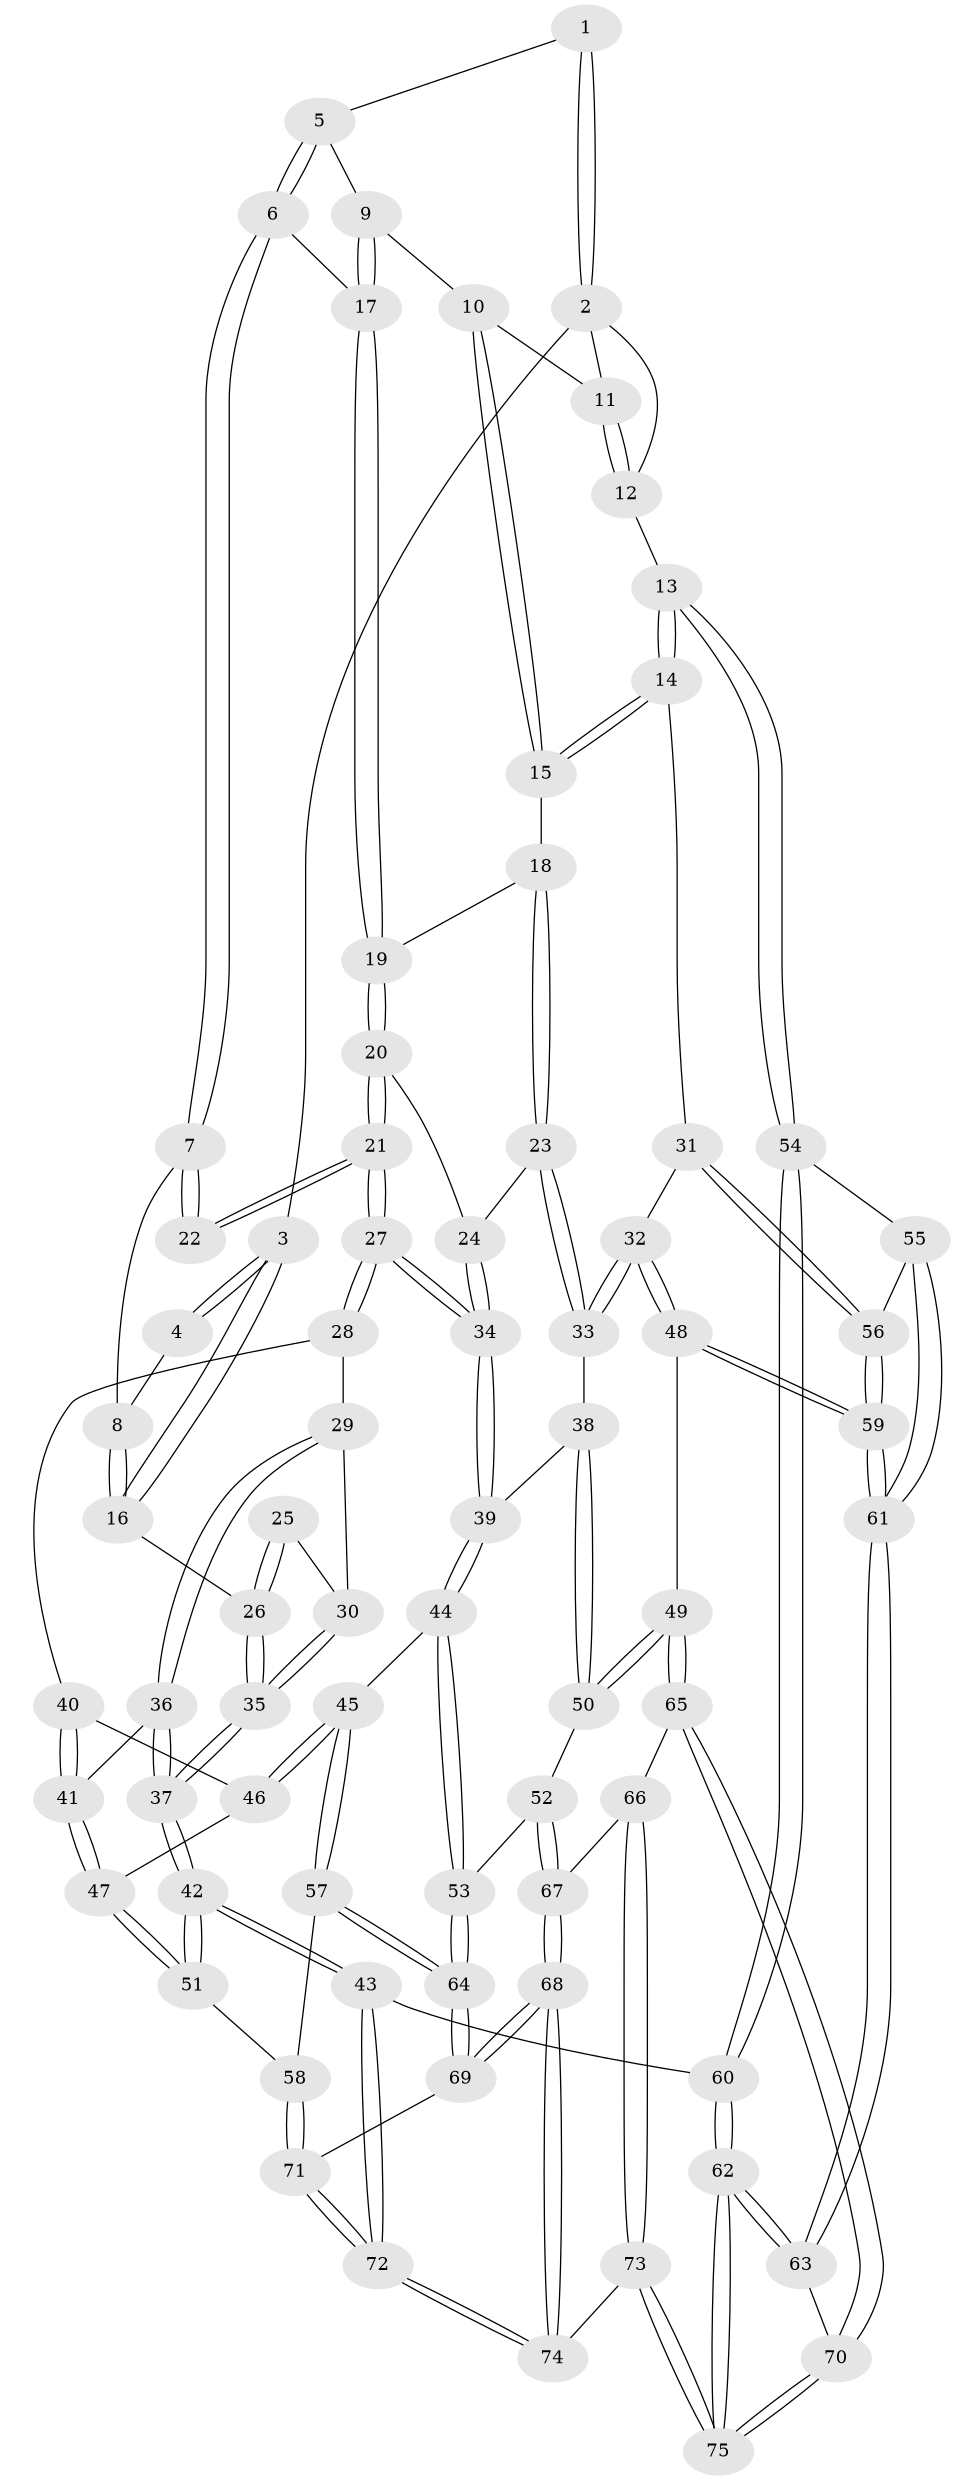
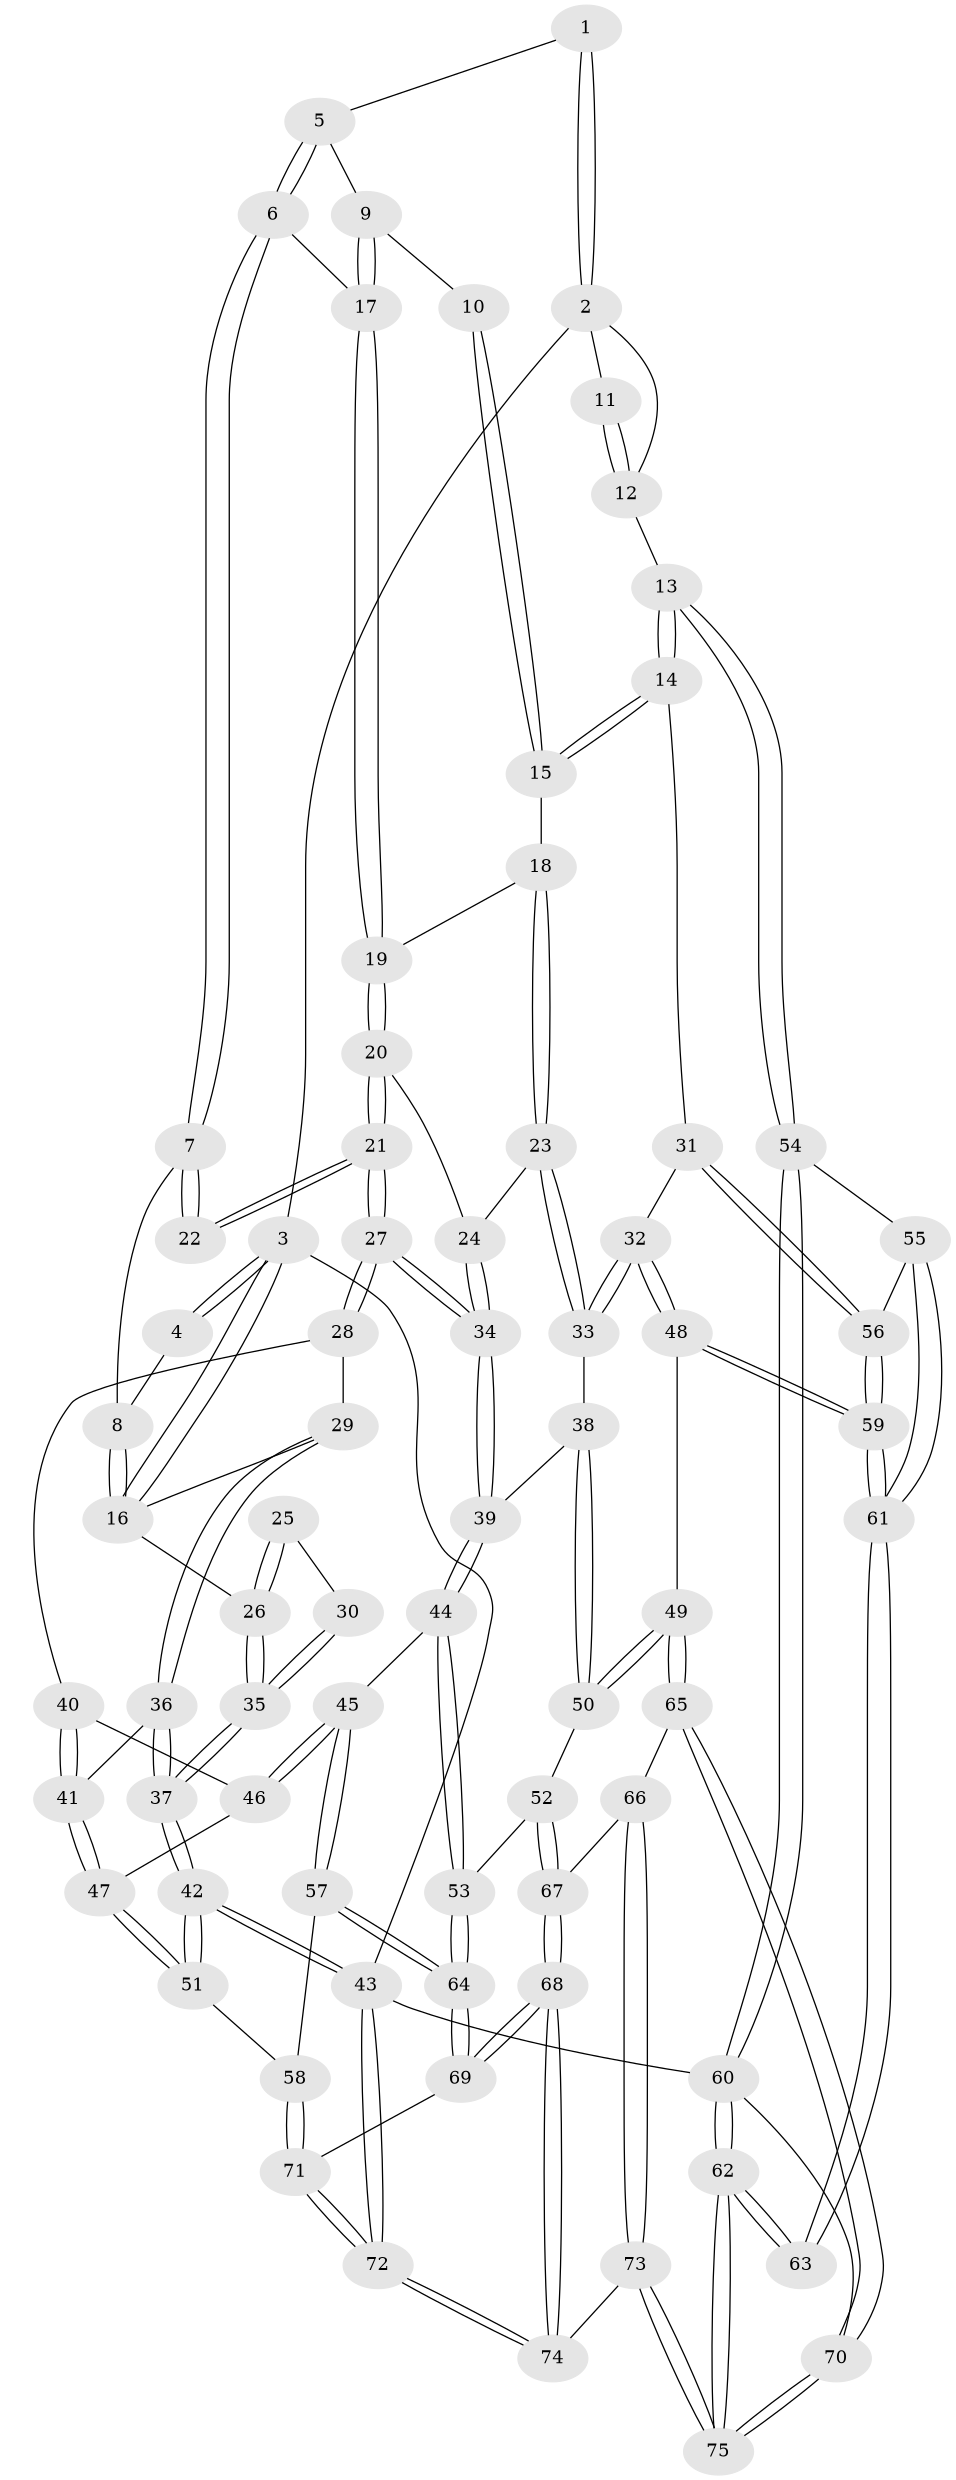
edge "10" -- "11": removed
edge "29" -- "30": now "29" -- "16"
edge "3" -- "43": added
edge "63" -- "70": now "60" -- "70"
